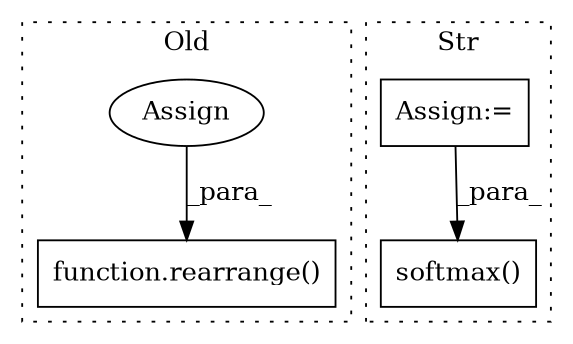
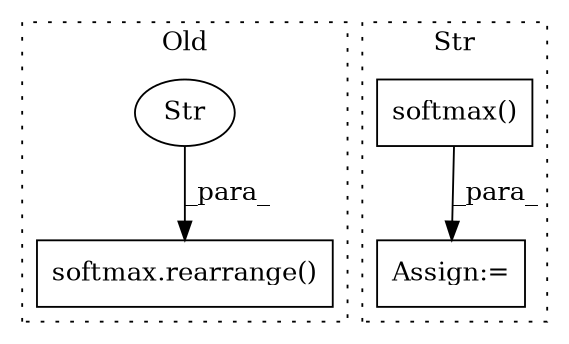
node "Assign": label "Assign" -> "Str"
edge "Assign:=" -> "softmax()": reversed
node "function.rearrange()": label "function.rearrange()" -> "softmax.rearrange()"
